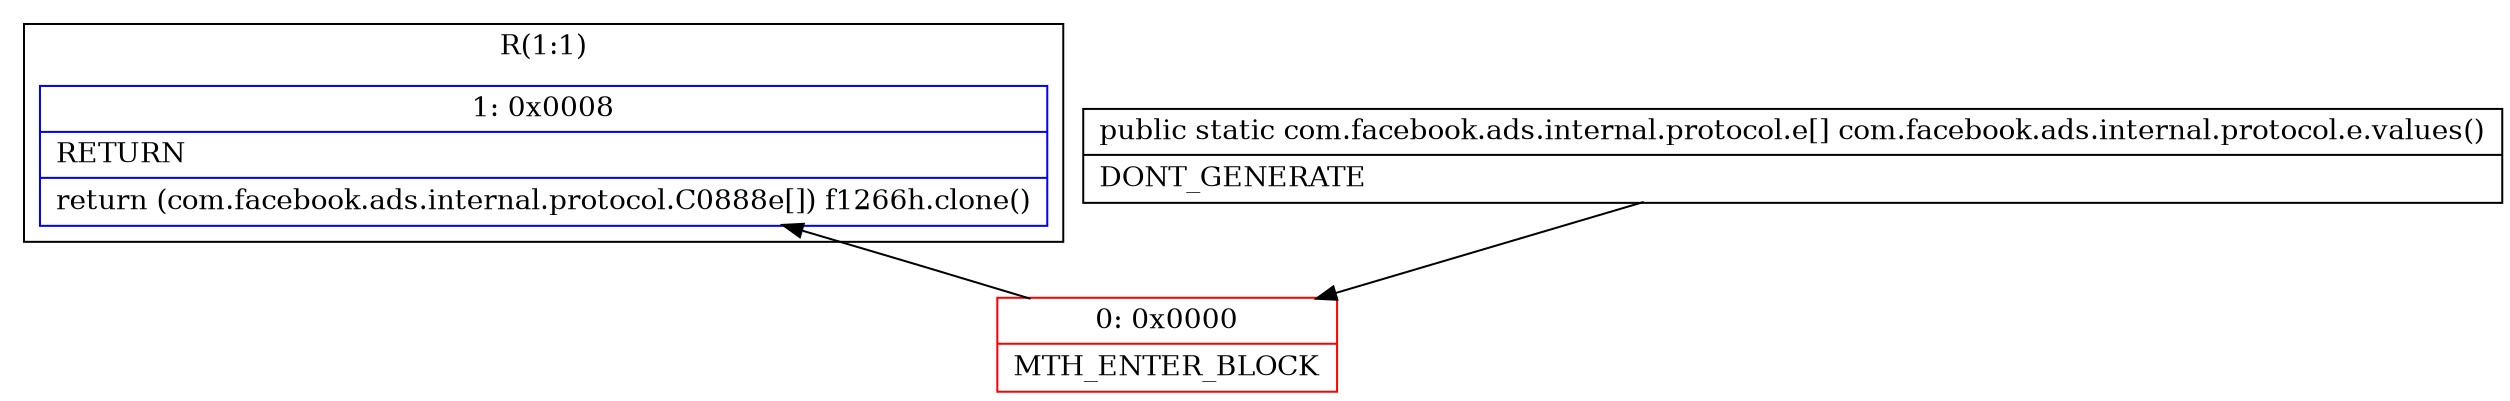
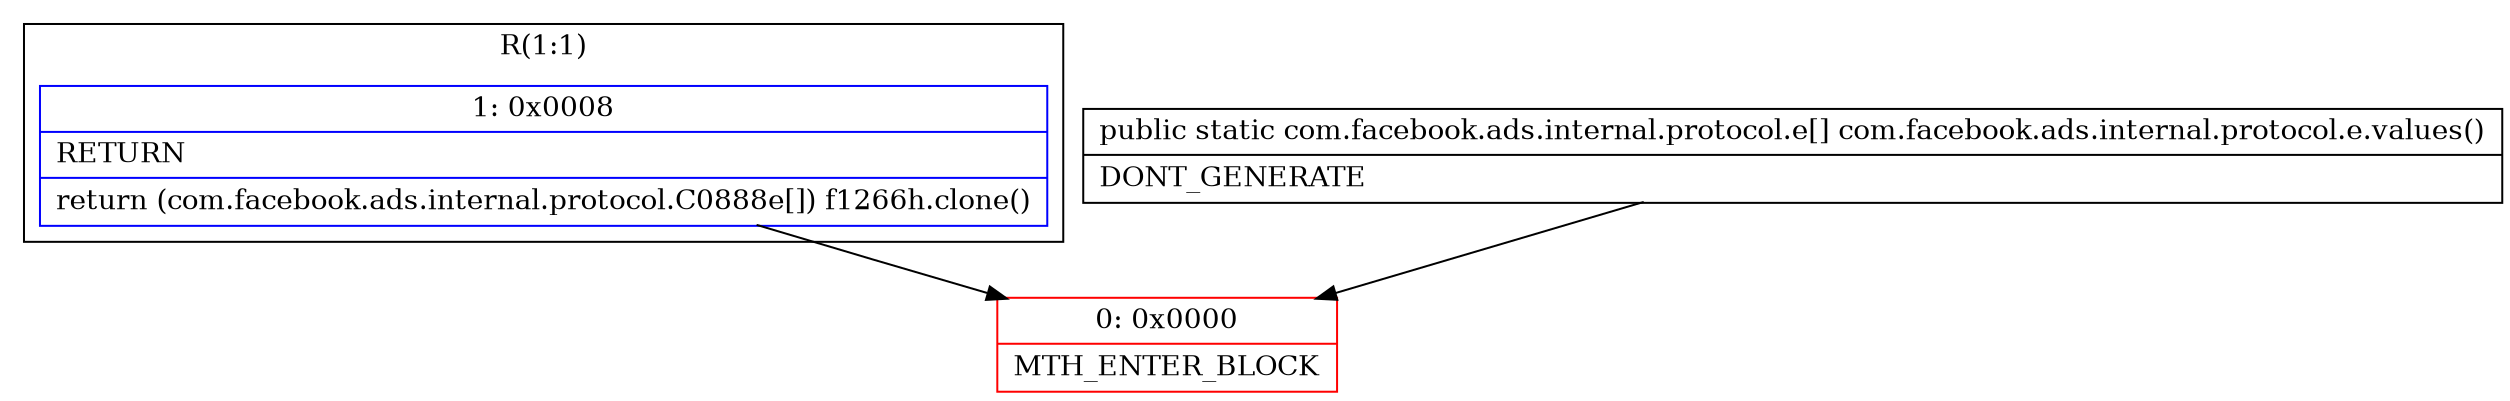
edge "0: 0x0000" -> "1: 0x0008": reversed
